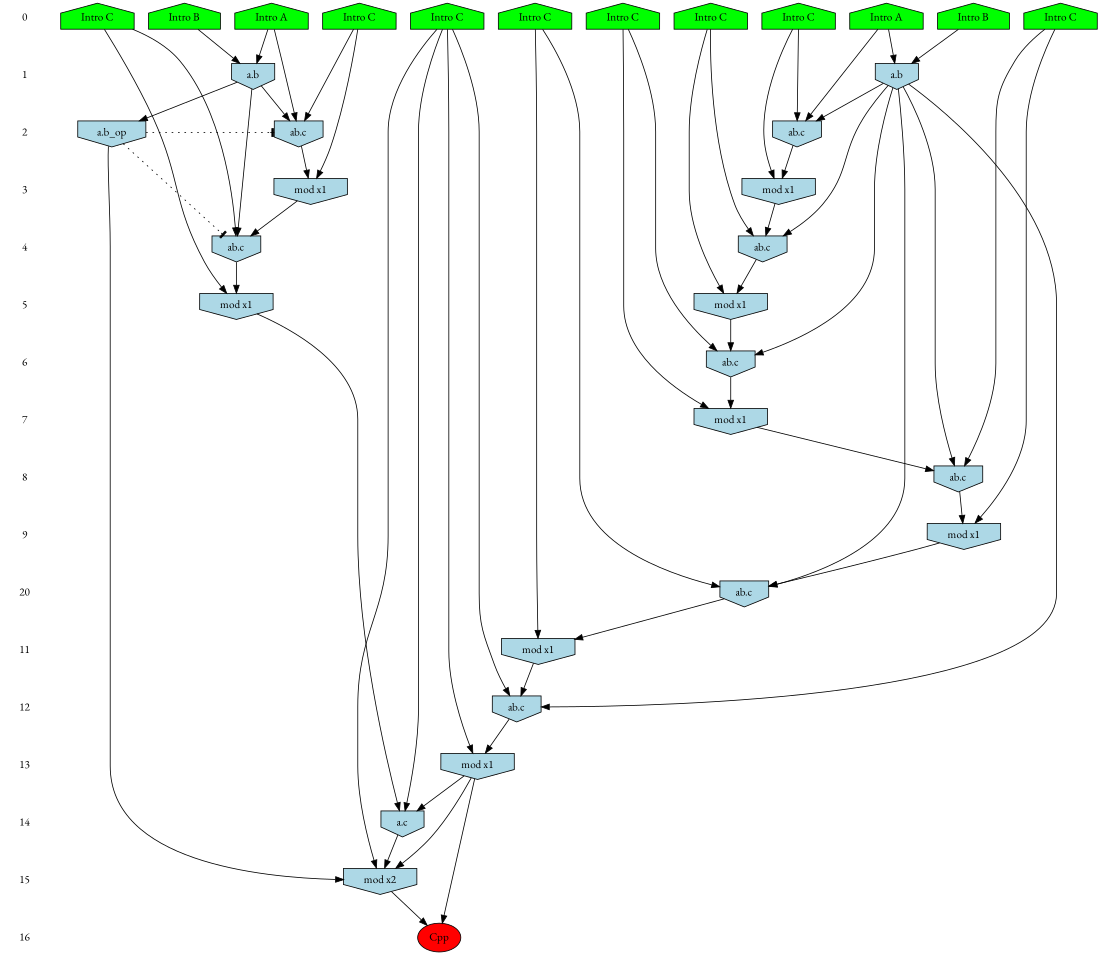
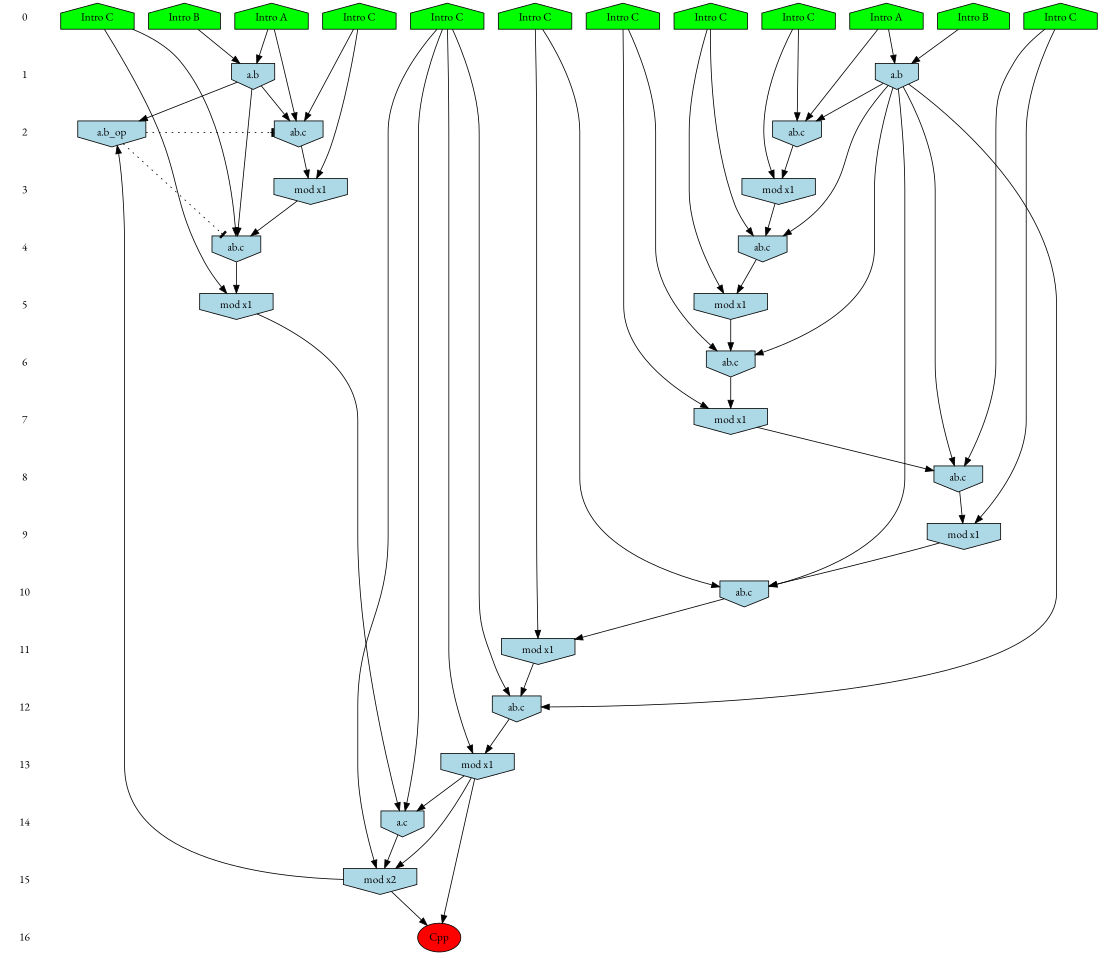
node "20": label "20" -> "10"
edge "a.b_op" -> "mod x2": reversed
